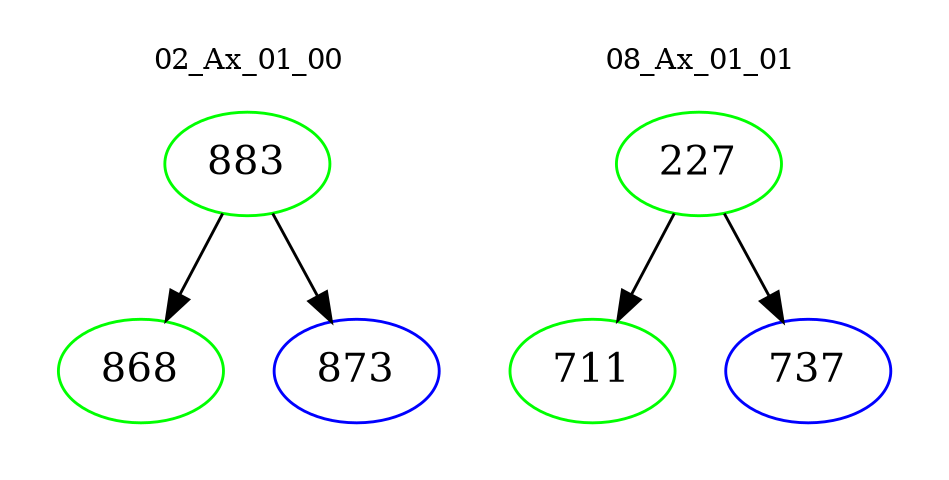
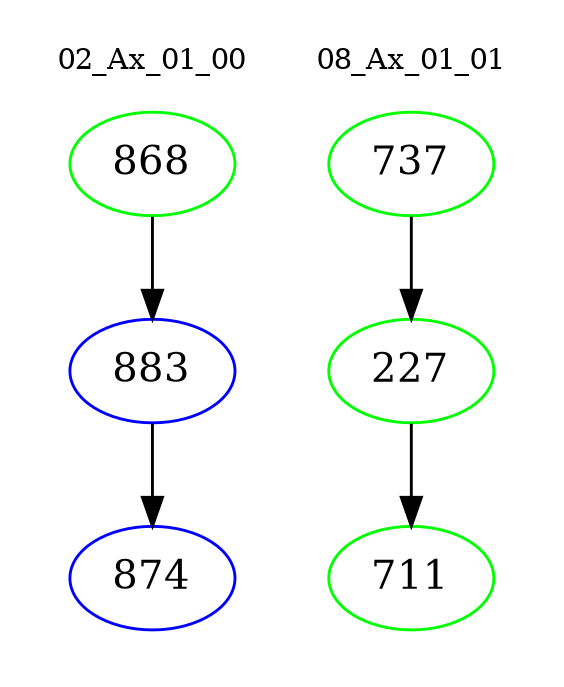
node "883": color green -> blue
edge "883" -> "868": reversed
edge "227" -> "737": reversed
node "873": label "873" -> "874"
node "737": color blue -> green
